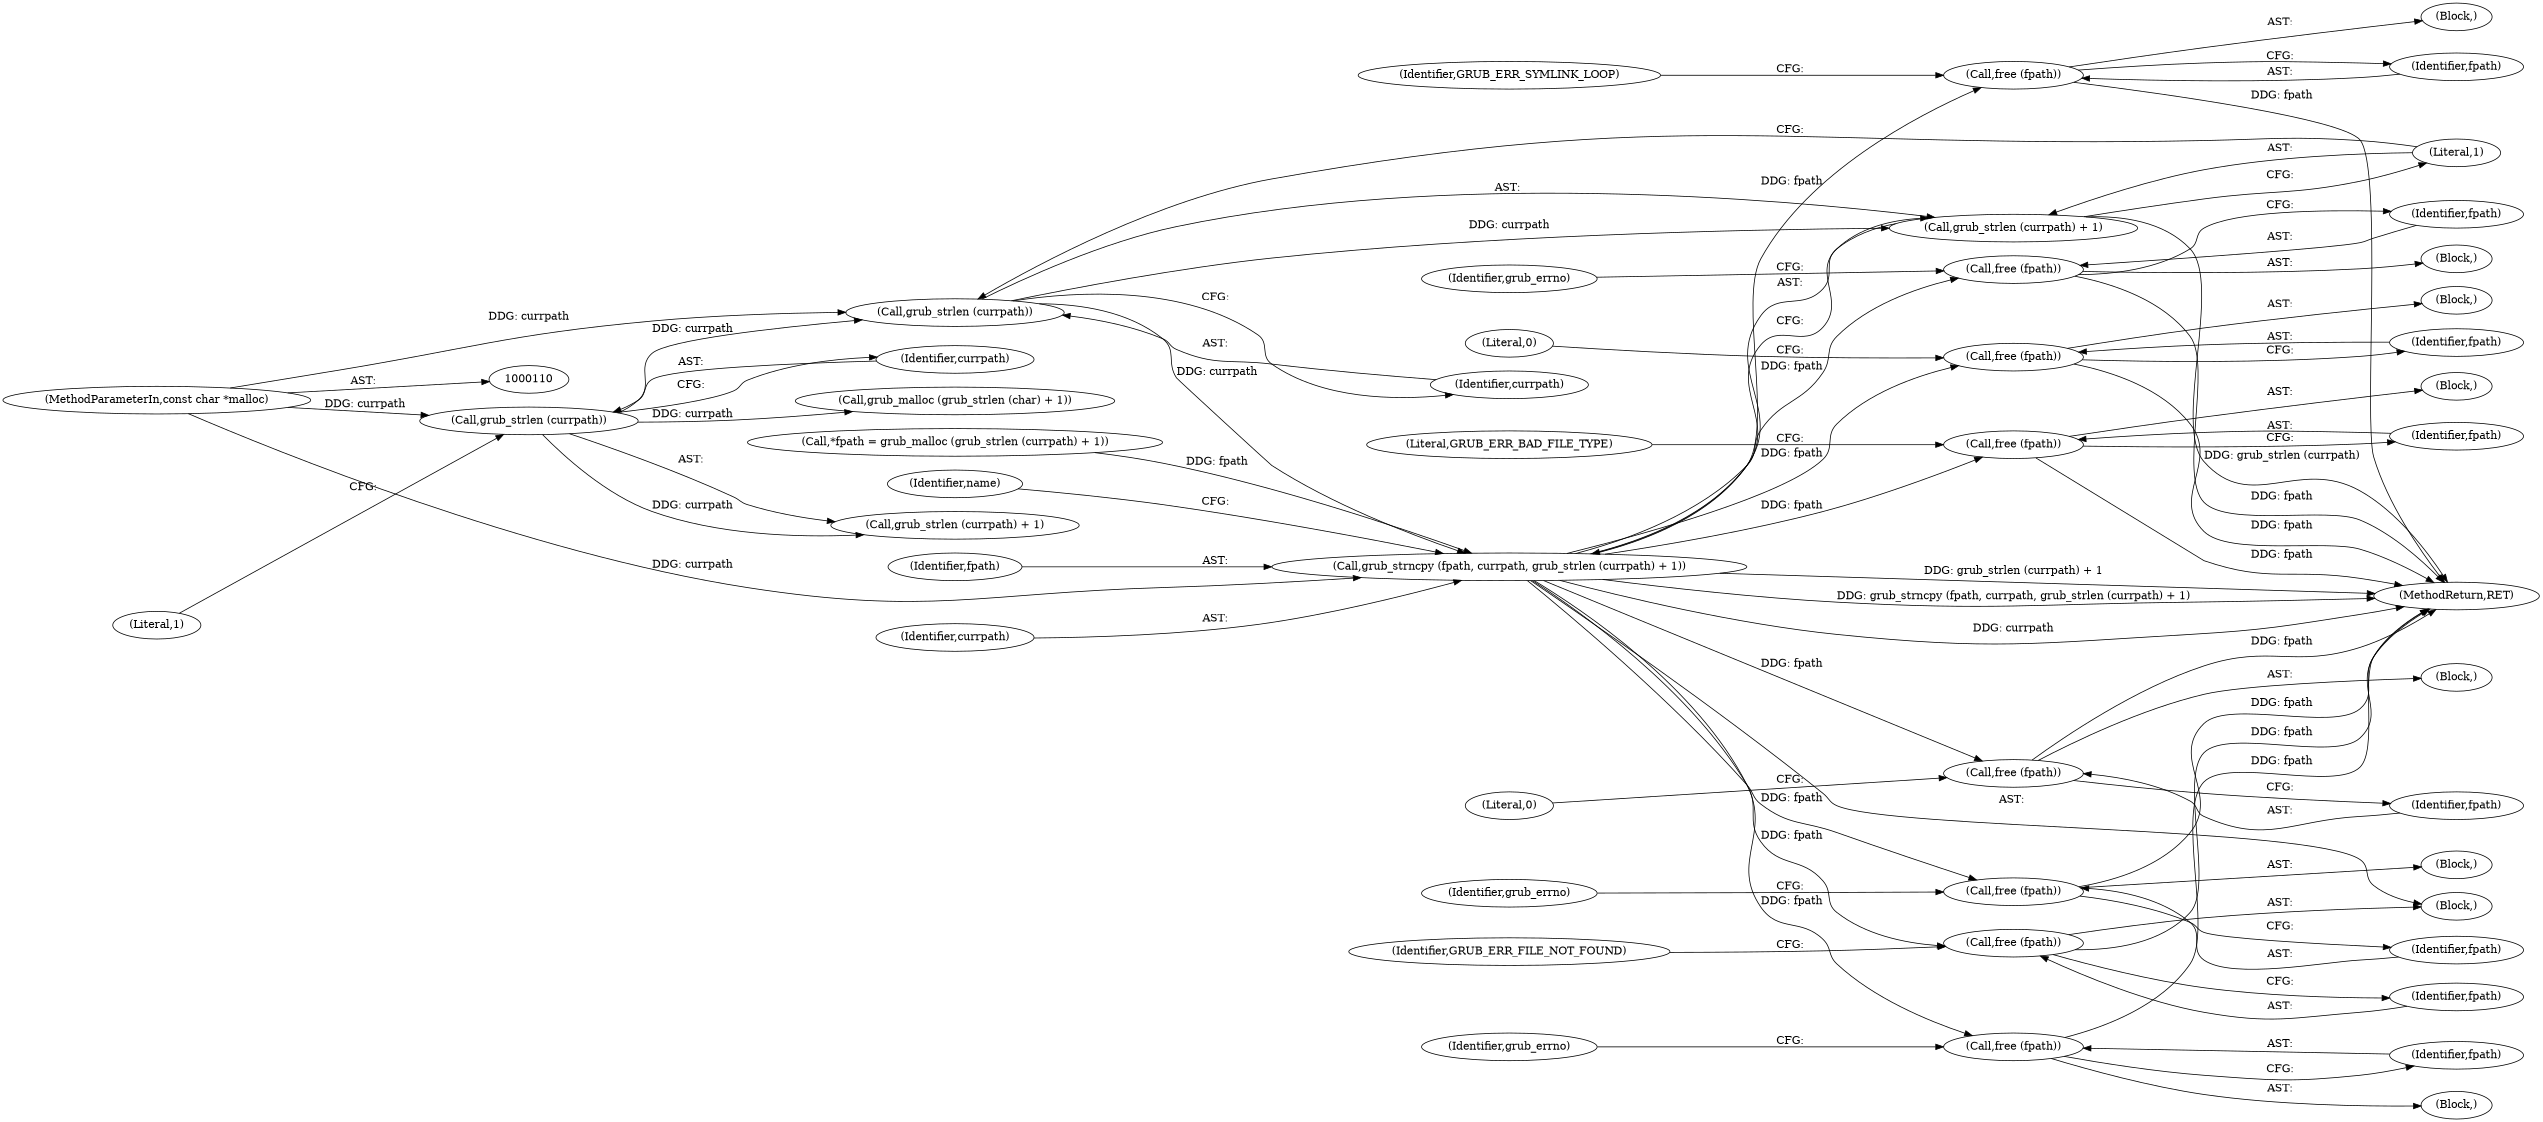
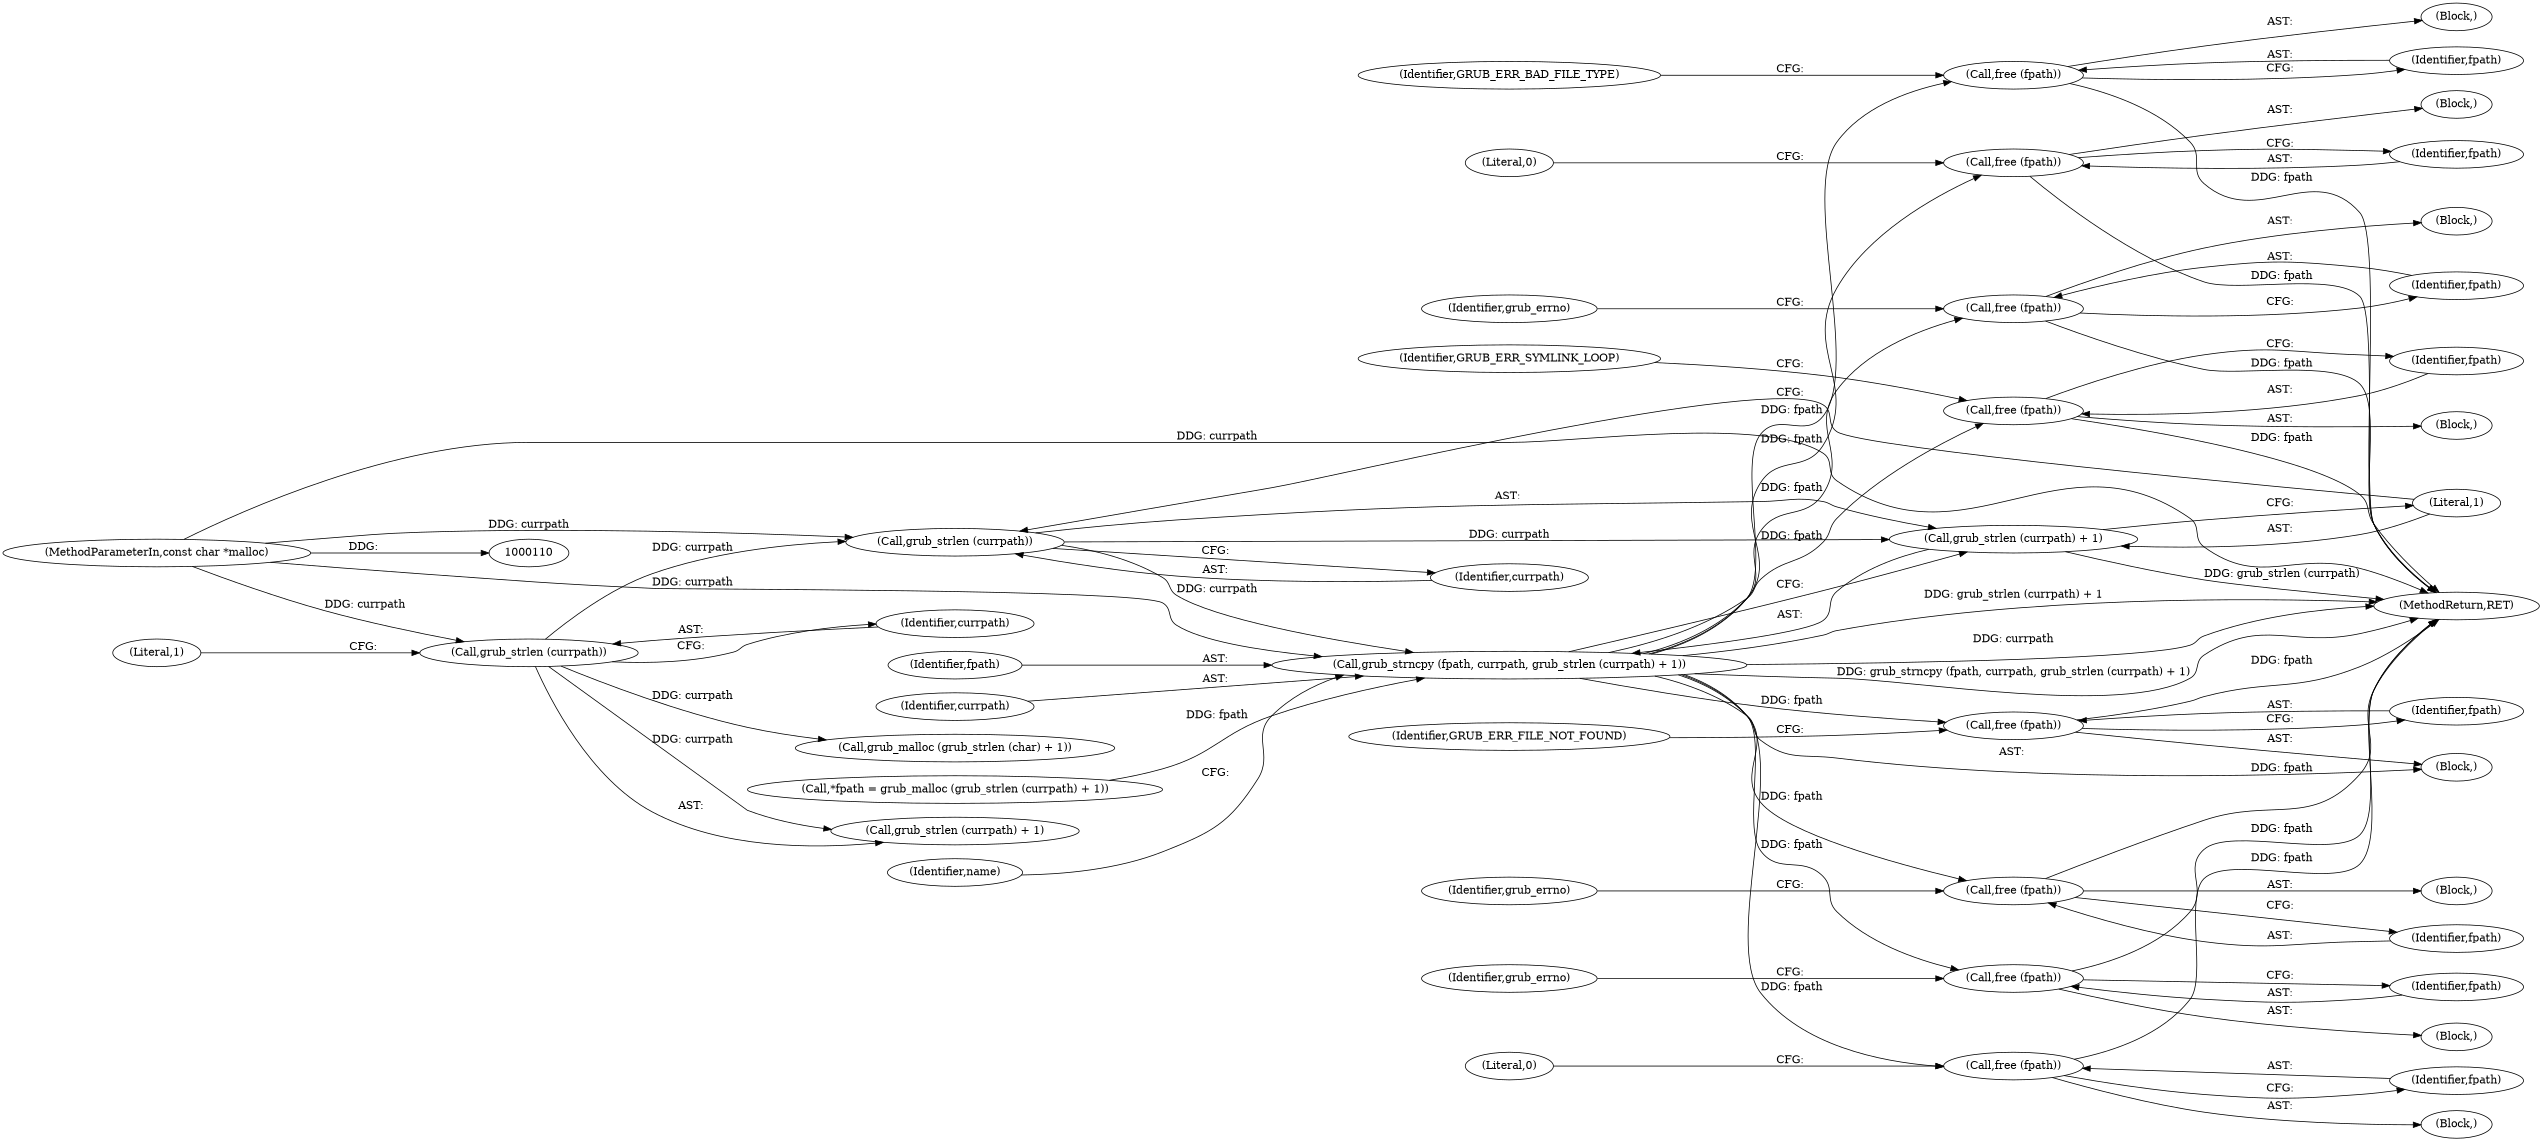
edge "(MethodParameterIn,const char *malloc)" -> "1000110": label "AST: " -> "DDG: "
edge "(MethodParameterIn,const char *malloc)" -> "(MethodReturn,RET)": added, label "DDG: currpath"
node "(Literal,GRUB_ERR_BAD_FILE_TYPE)": label "(Literal,GRUB_ERR_BAD_FILE_TYPE)" -> "(Identifier,GRUB_ERR_BAD_FILE_TYPE)"
